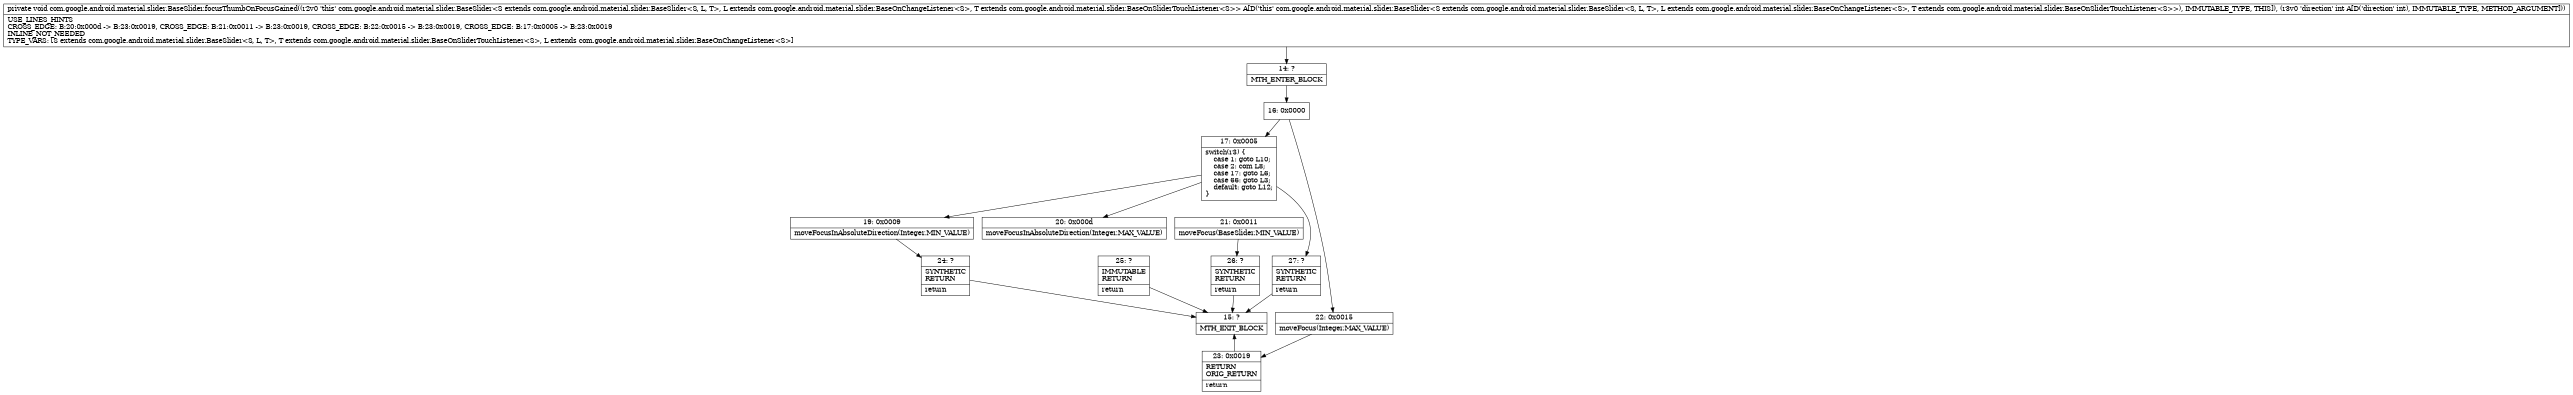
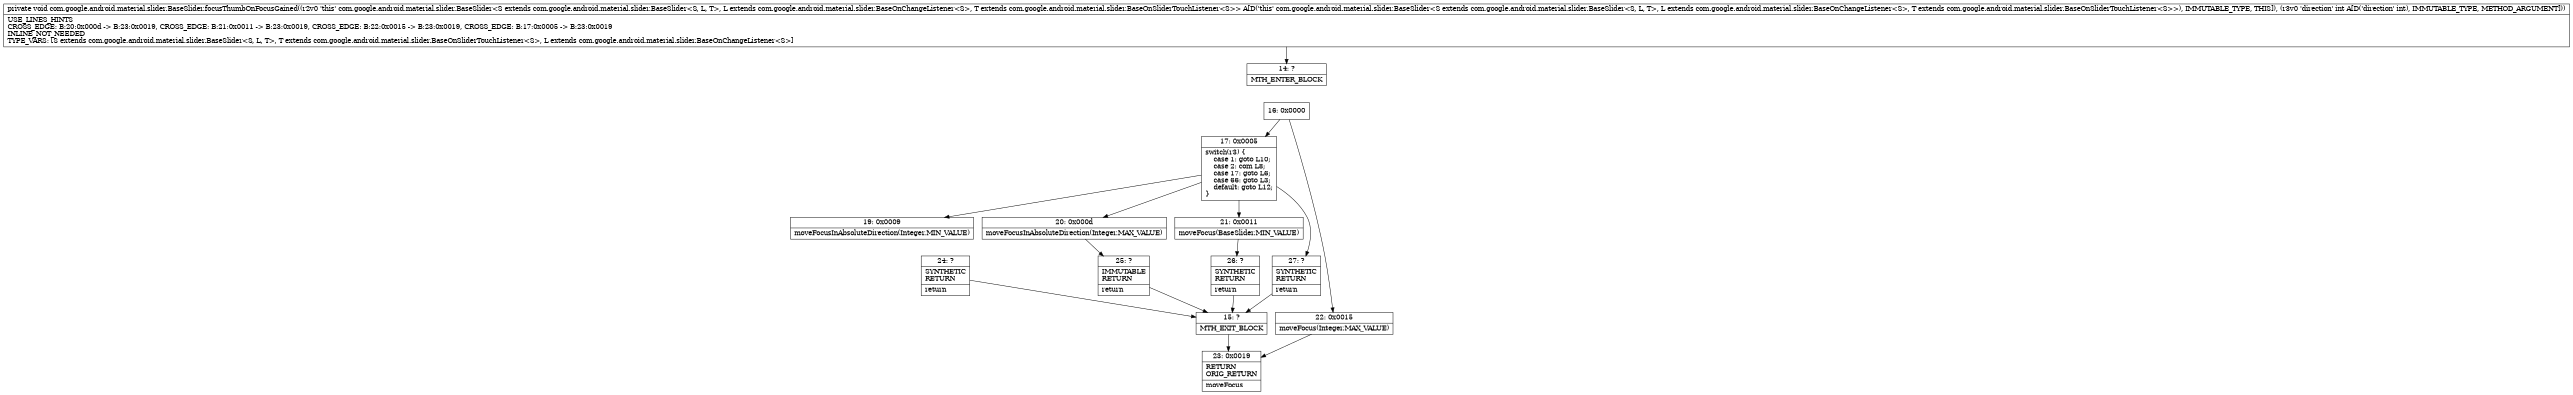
edge "14: ?" -> "16: 0x0000": removed
edge "17: 0x0005" -> "21: 0x0011": added
edge "20: 0x000d" -> "25: ?": added
edge "19: 0x0009" -> "24: ?": removed
edge "23: 0x0019" -> "15: ?": reversed
node "23: 0x0019": text "return" -> "moveFocus"
